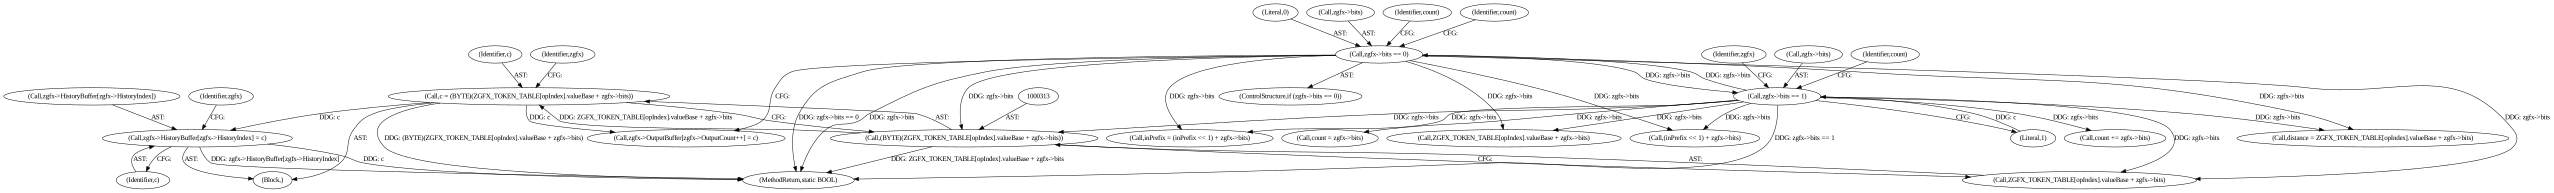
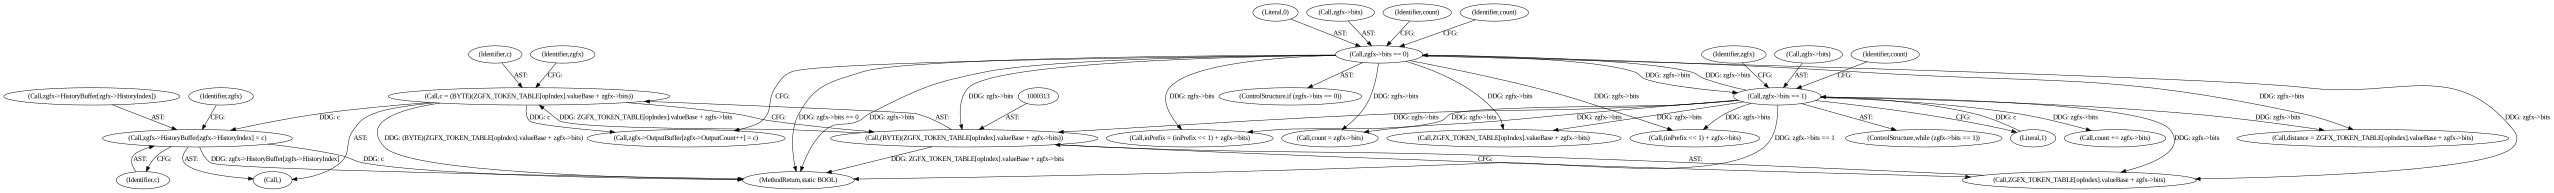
edge "(Call,zgfx->bits == 0)" -> "(Call,count = zgfx->bits)": added, label "DDG: zgfx->bits"
node "(ControlStructure,while (zgfx->bits == 1))": added
node "(Block,)": label "(Block,)" -> "(Call,)"
